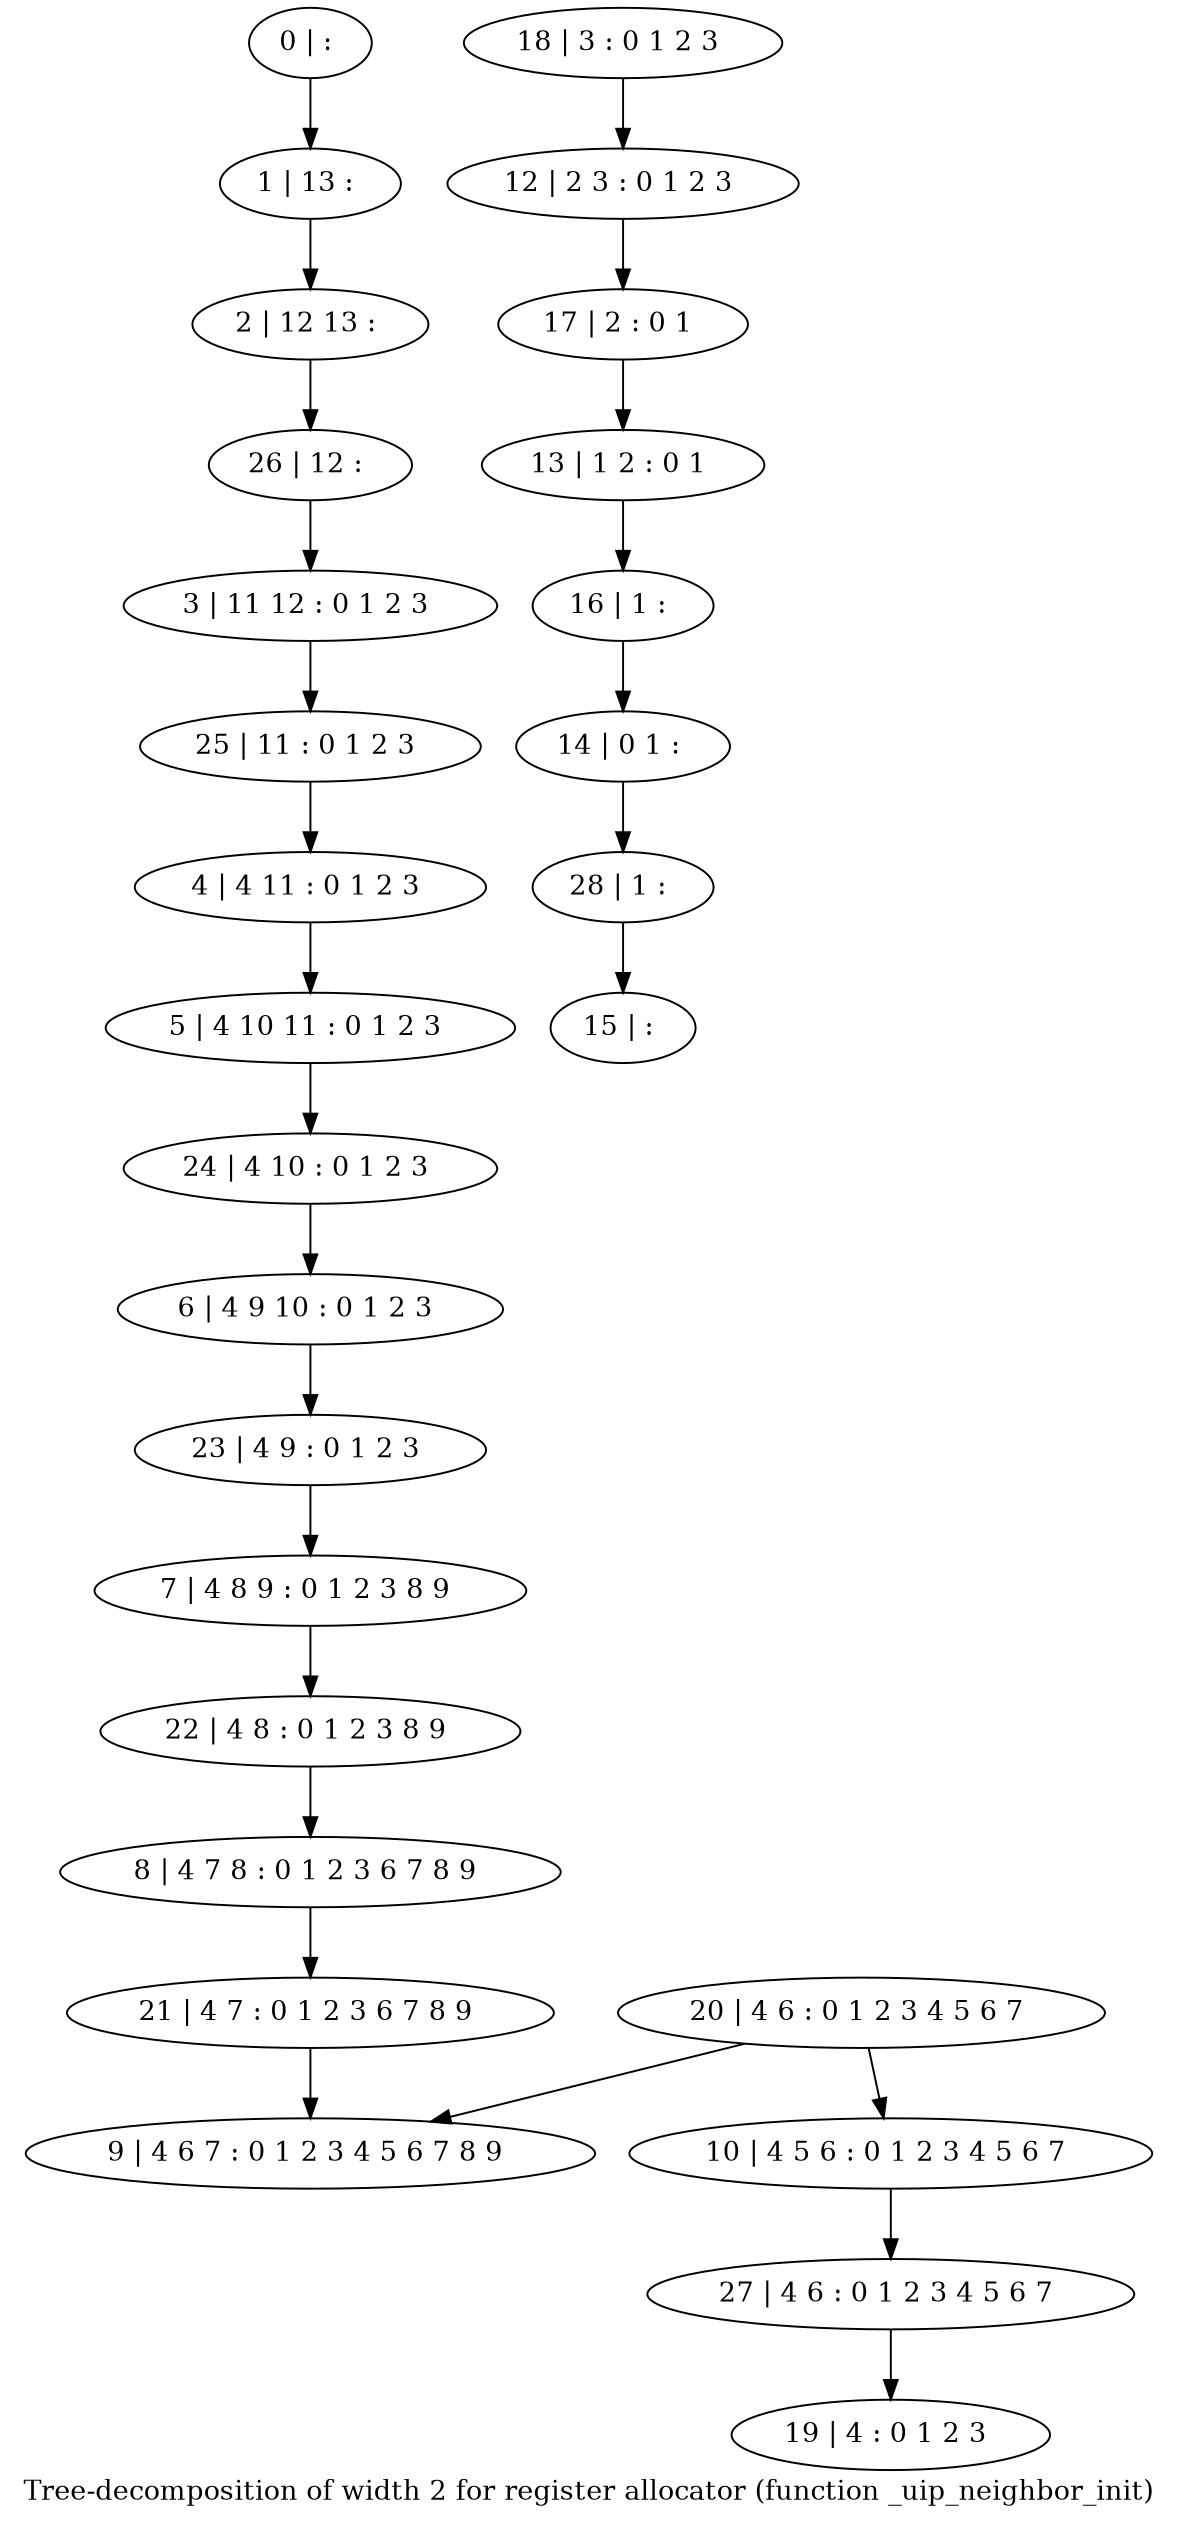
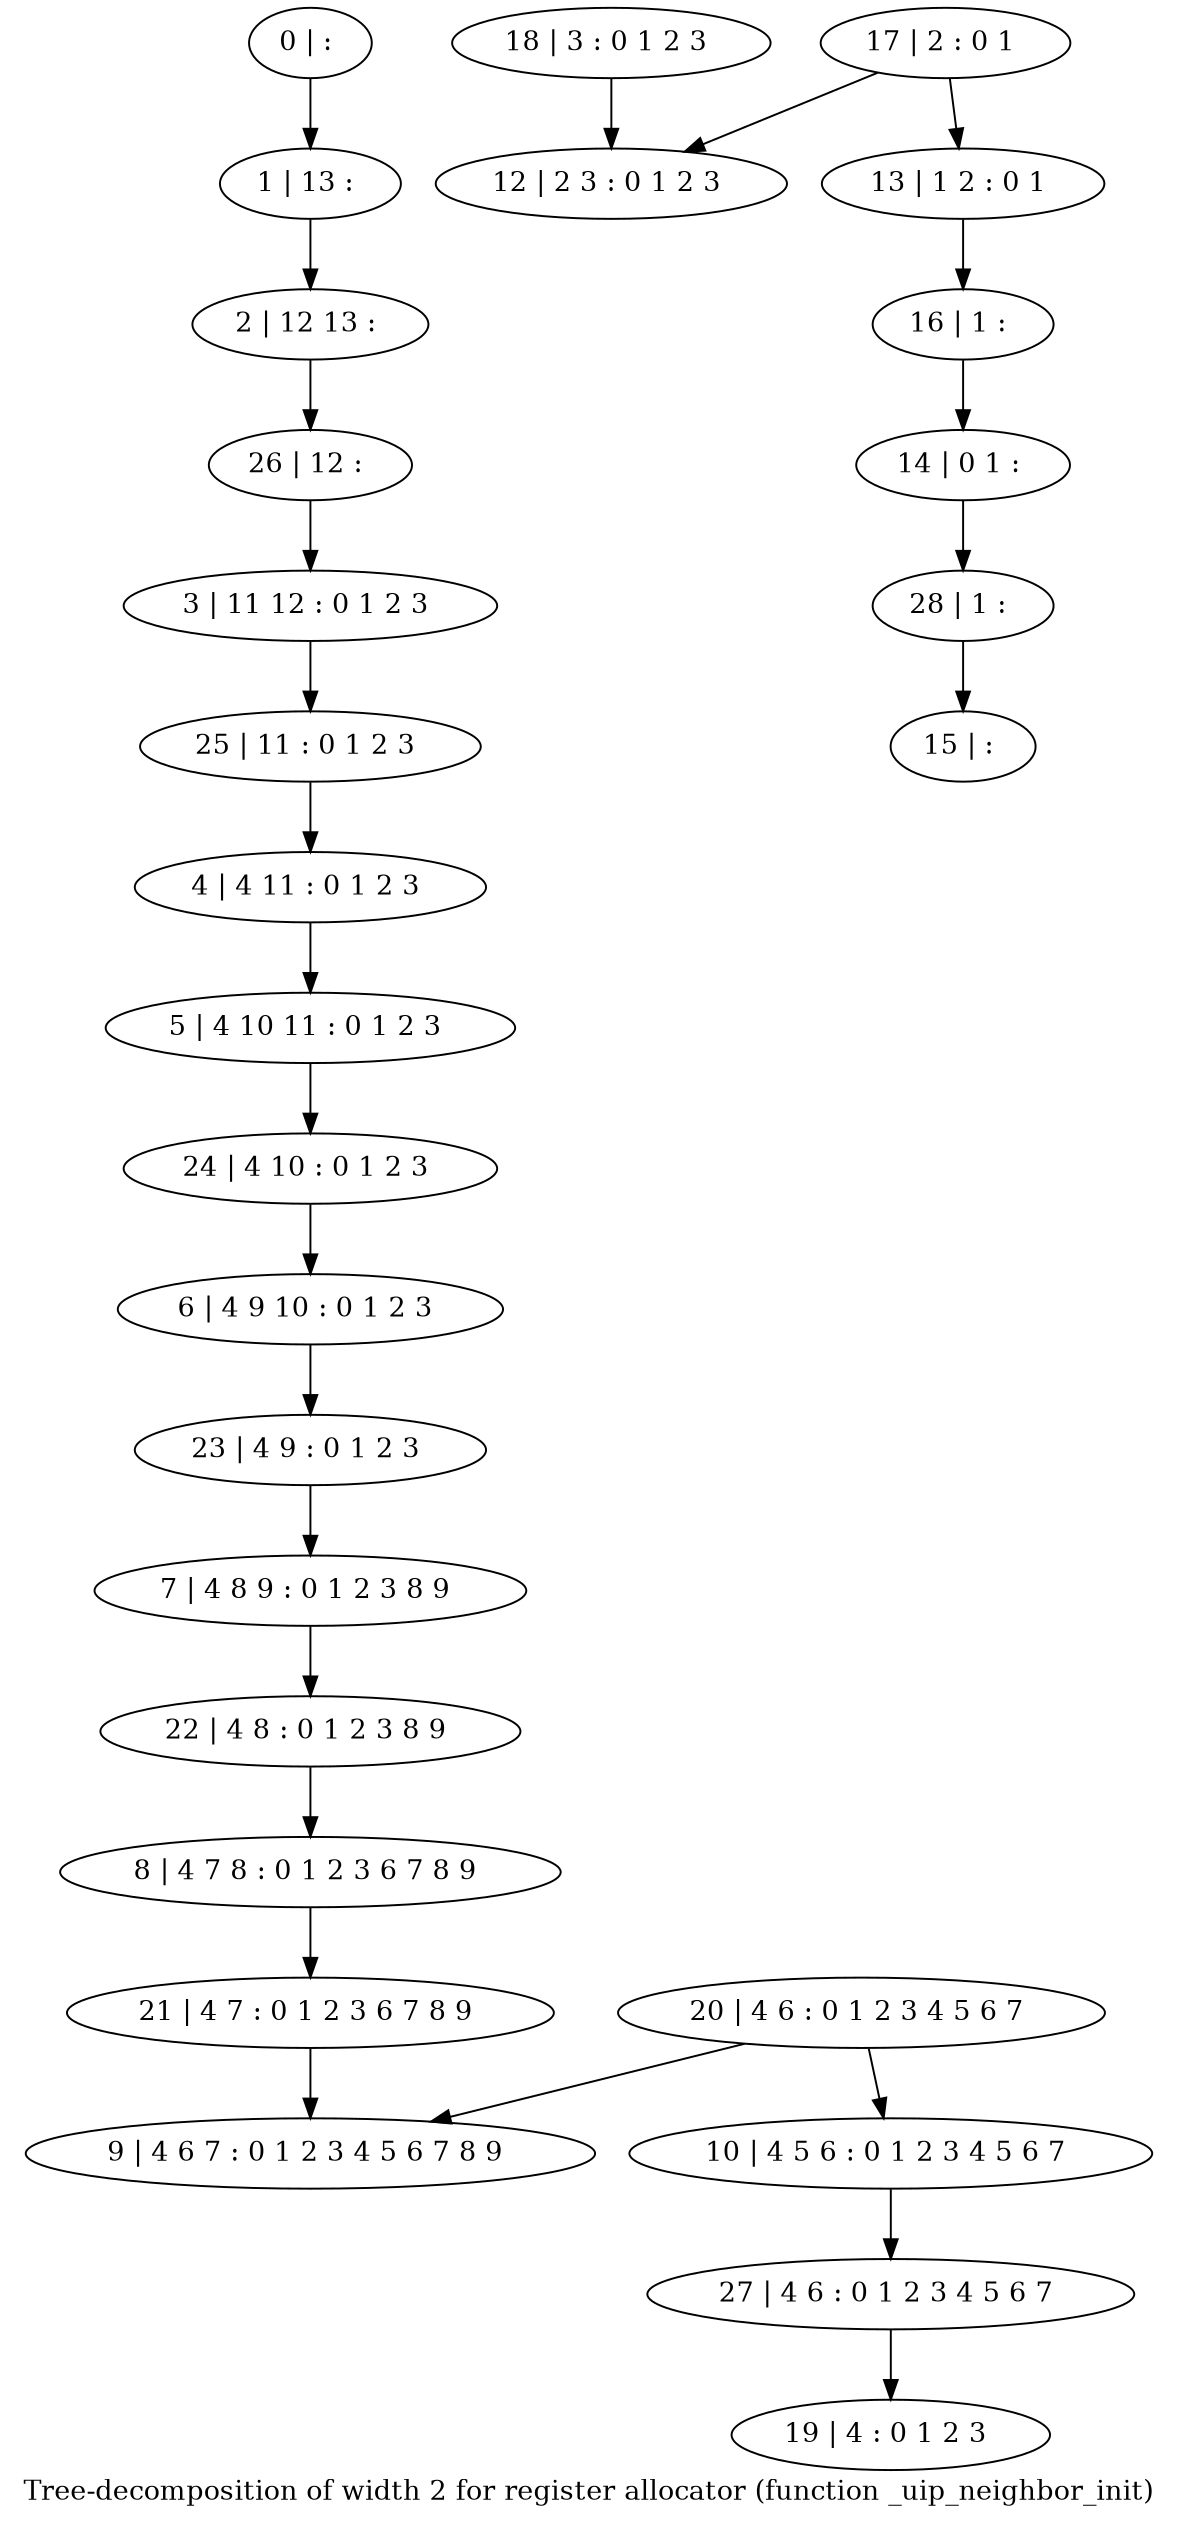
edge "12 | 2 3 : 0 1 2 3" -> "17 | 2 : 0 1": reversed
